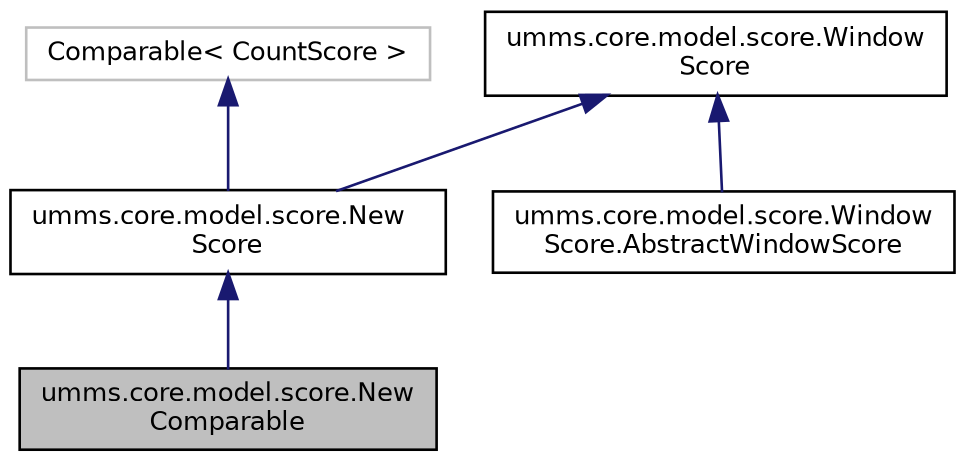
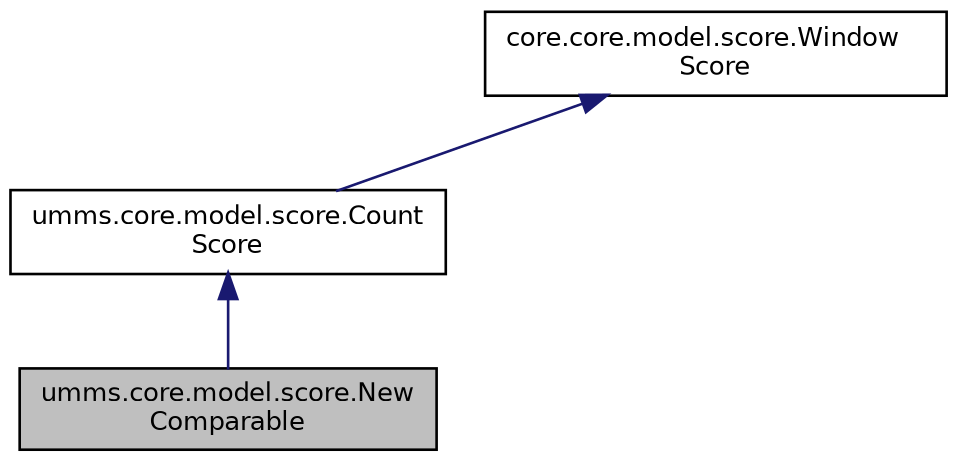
node "Comparable< CountScore >": removed
node "umms.core.model.score.Window Score": label "umms.core.model.score.Window Score" -> "core.core.model.score.Window Score"
node "umms.core.model.score.New Score": label "umms.core.model.score.New Score" -> "umms.core.model.score.Count Score"
node "umms.core.model.score.Window Score.AbstractWindowScore": removed
